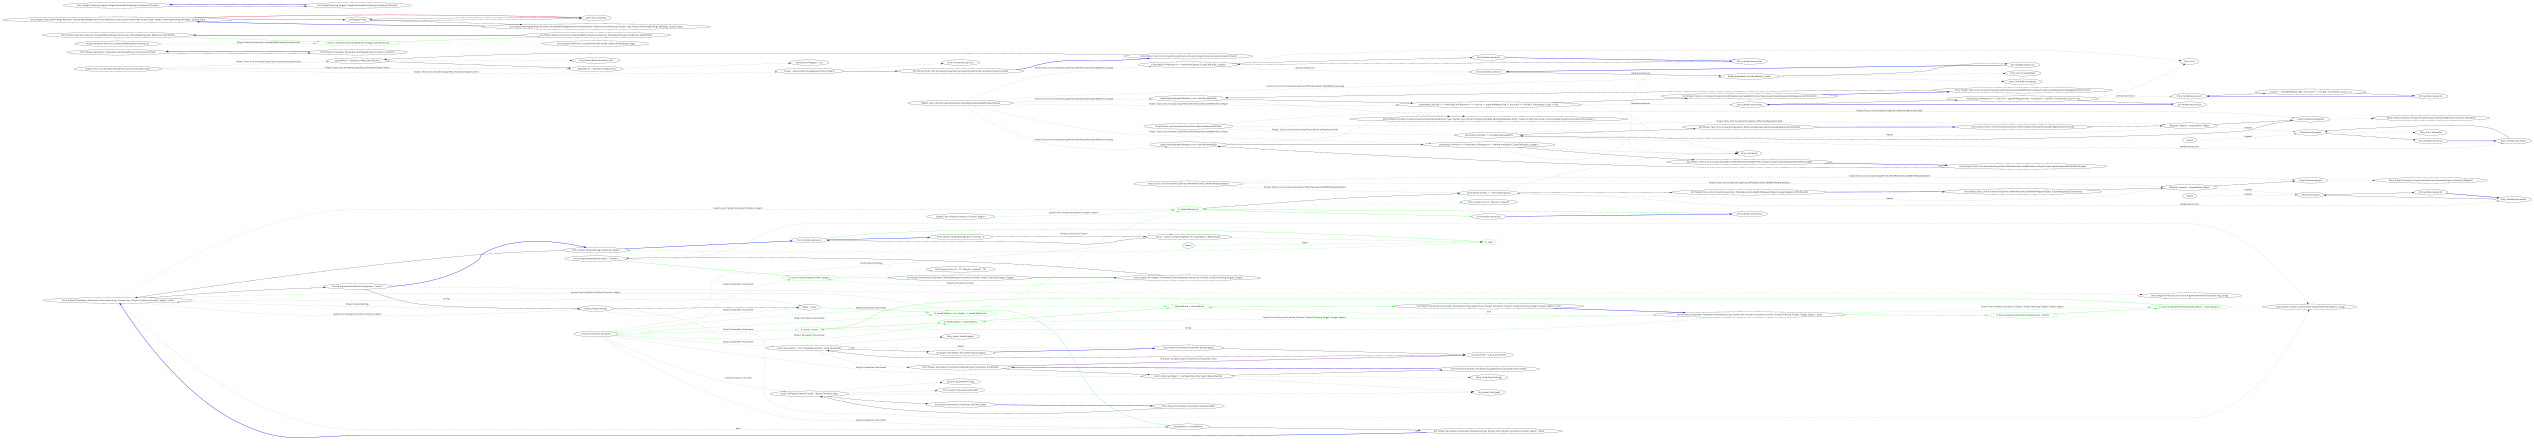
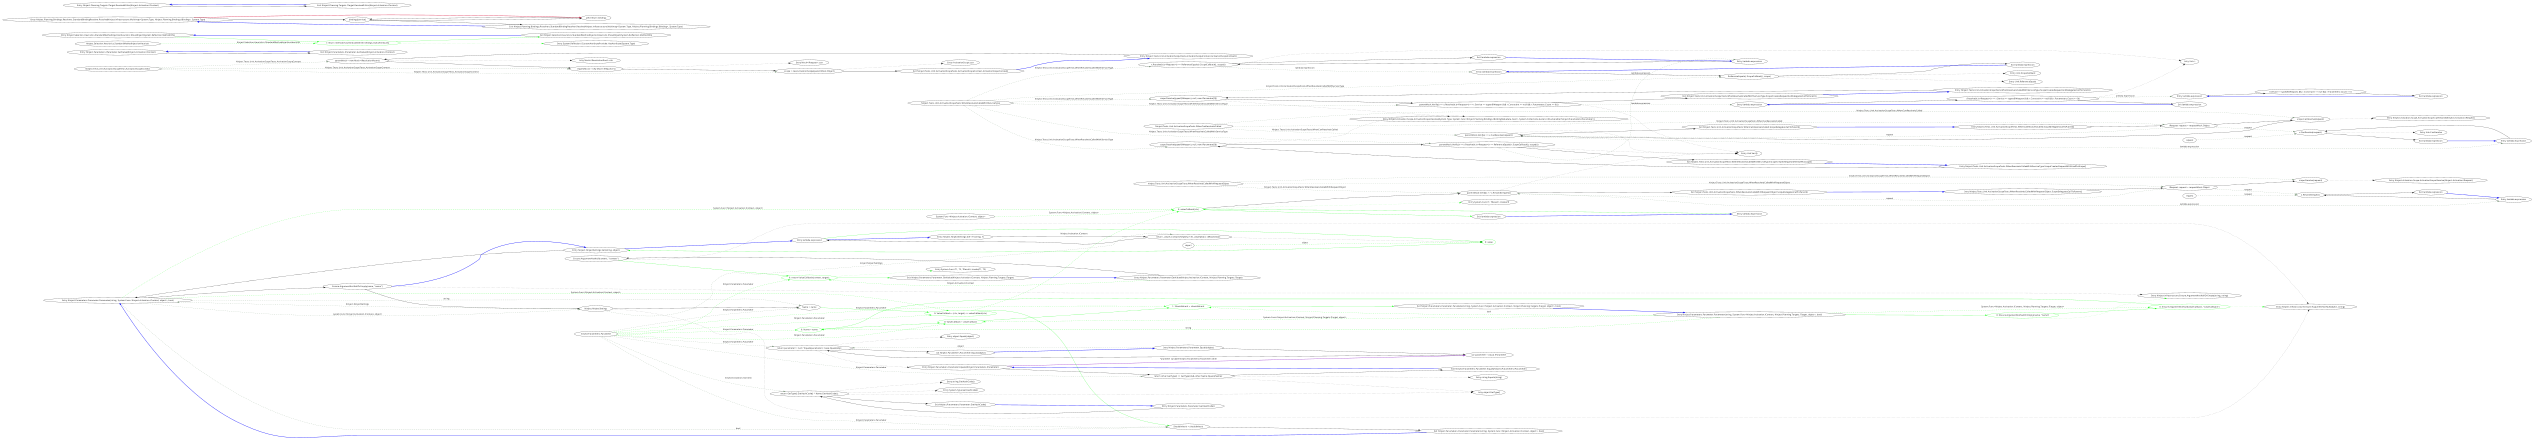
edge "requestMock = new Mock<IRequest>()" -> "scope = new ActivationScope(parentMock.Object)": added
edge "0: value" -> "Entry Ninject.NinjectSettings.Set(string, object)": style dashed -> solid
